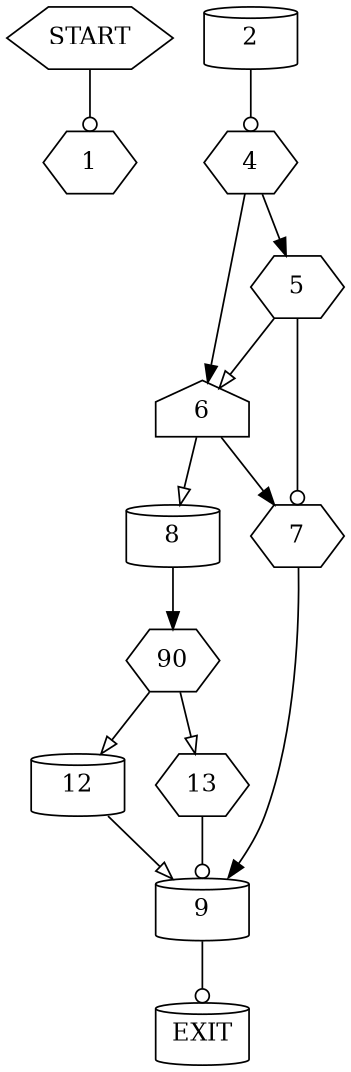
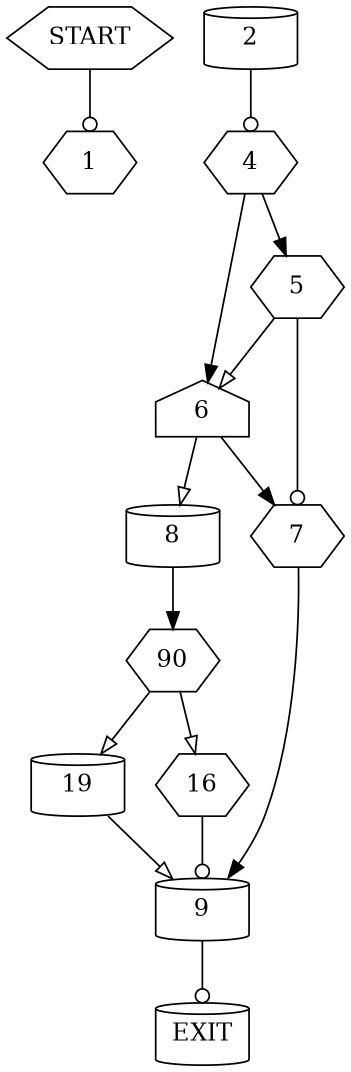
node "12": label "12" -> "19"
node "13": label "13" -> "16"
